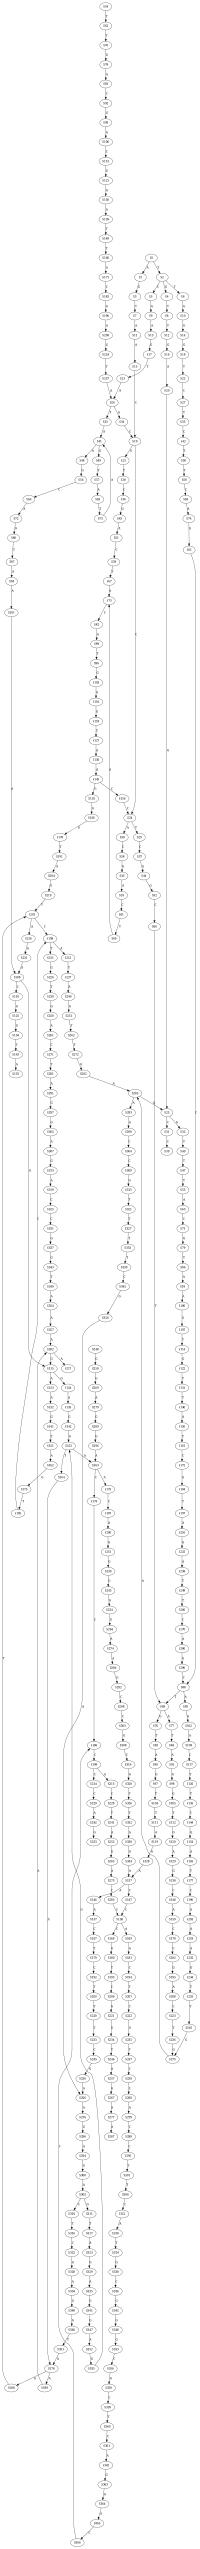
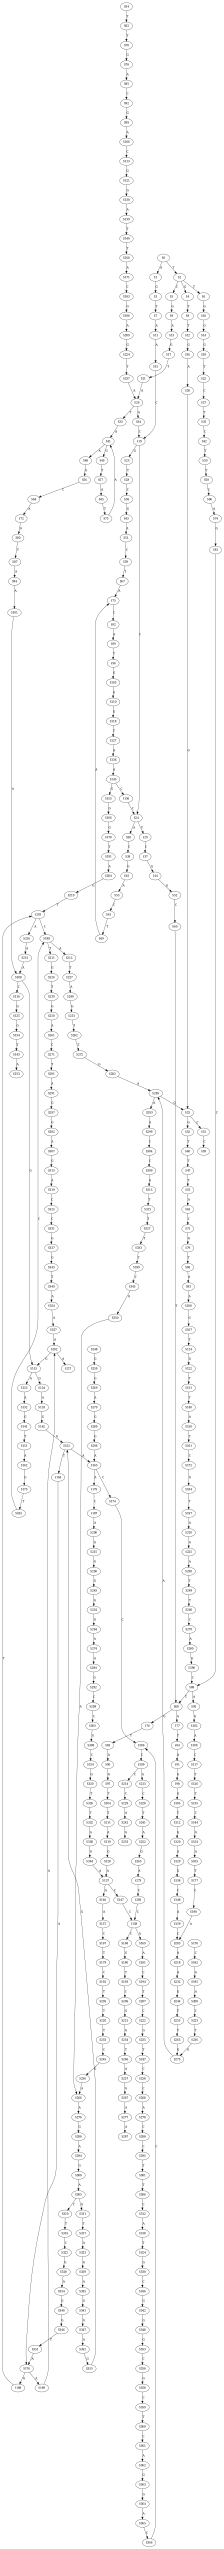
edge "S159" -> "S170": now "S159" -> "S203"
